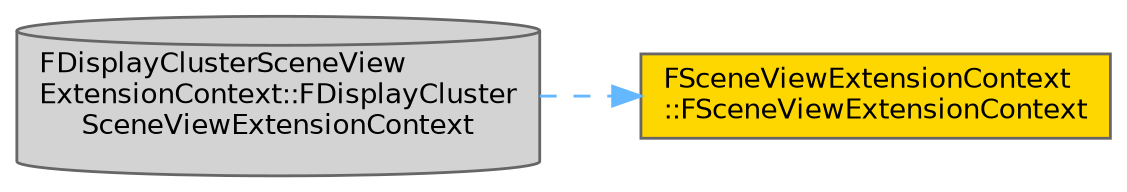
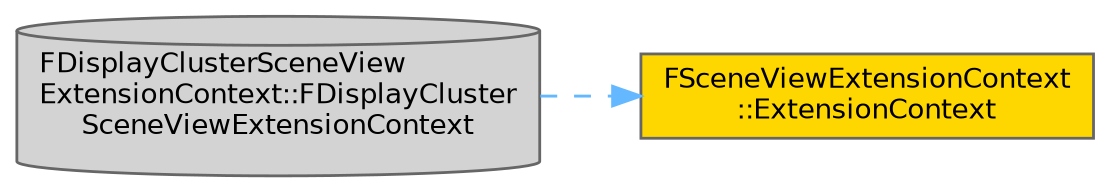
node "FSceneViewExtensionContext ::FSceneViewExtensionContext": label "FSceneViewExtensionContext ::FSceneViewExtensionContext" -> "FSceneViewExtensionContext ::ExtensionContext"
